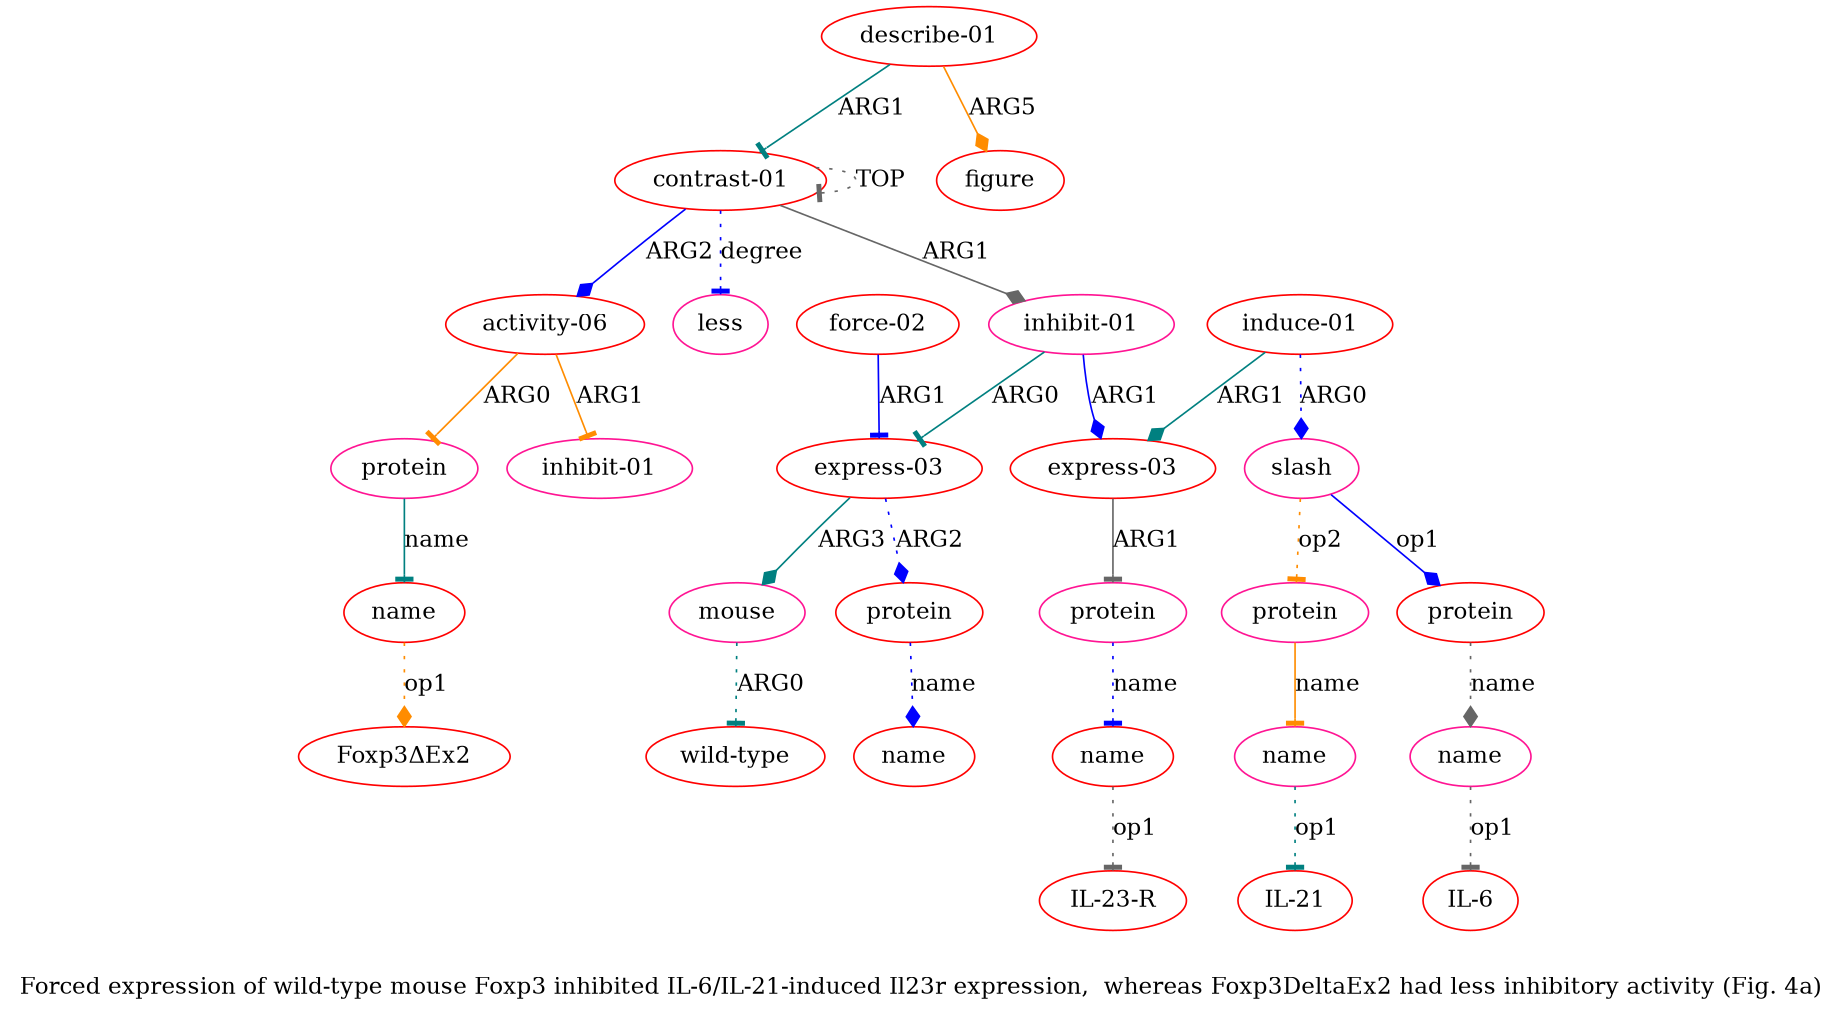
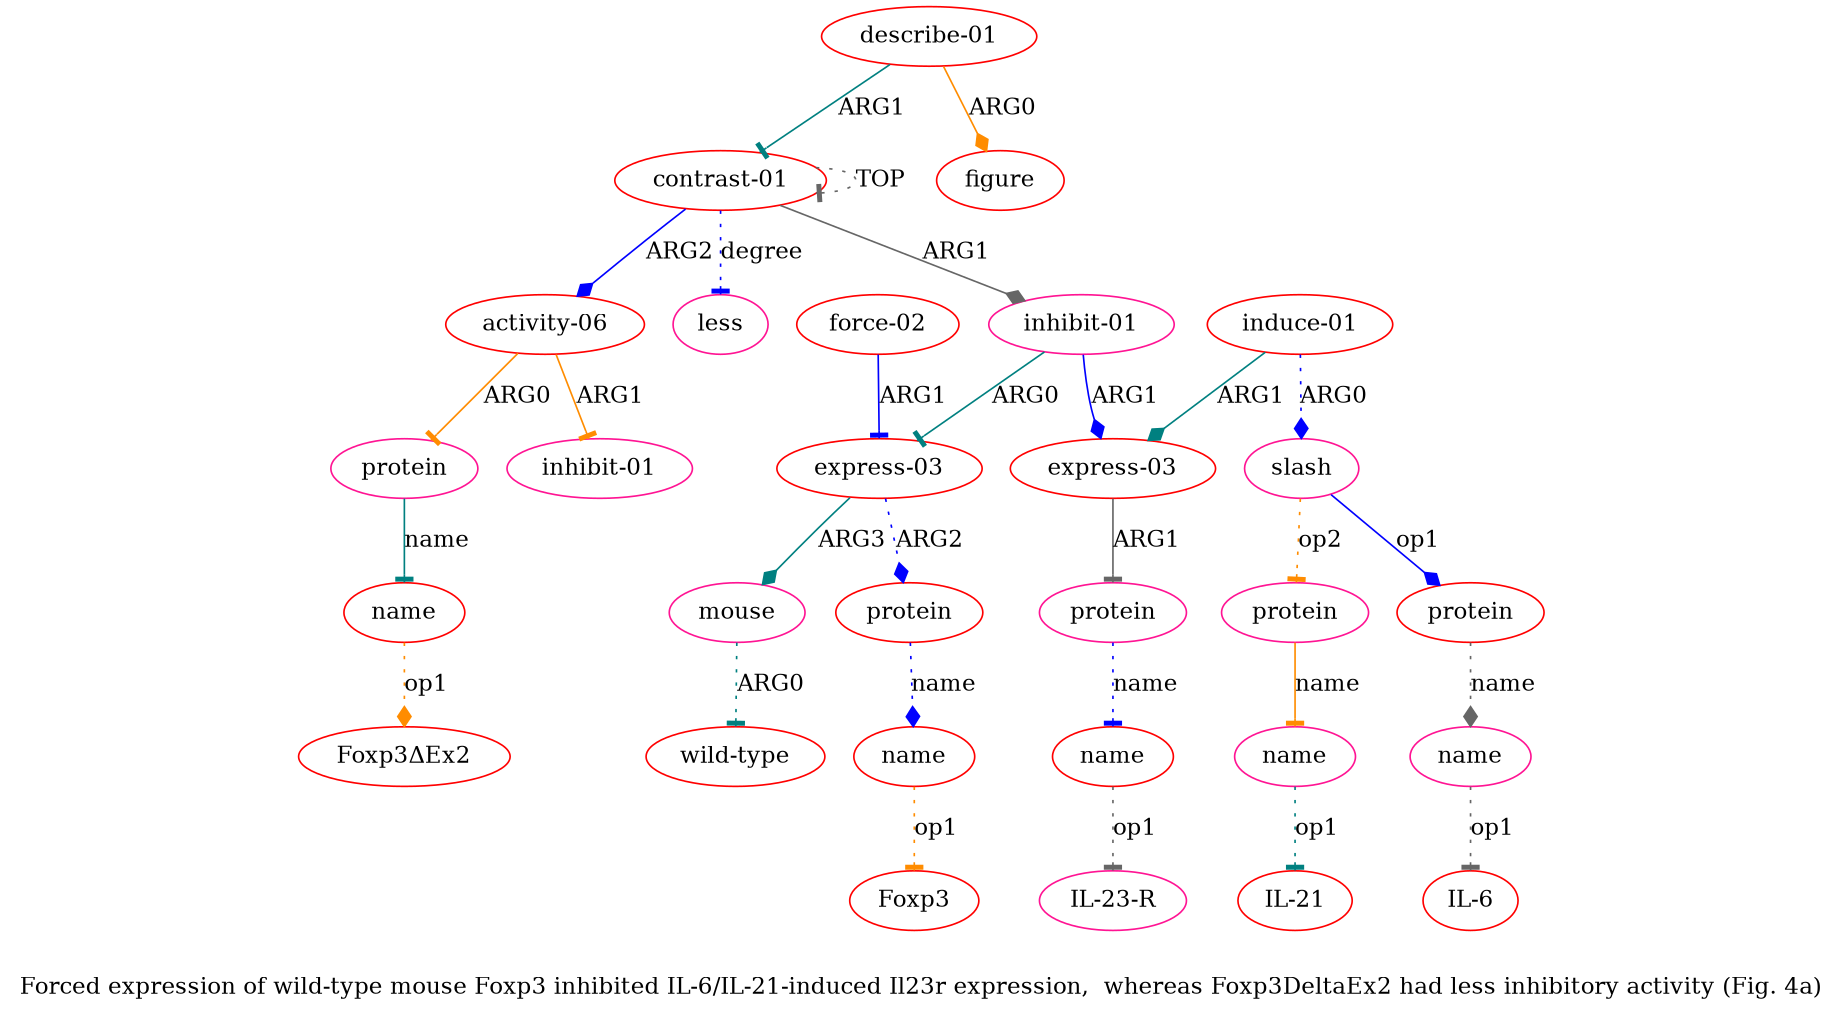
edge "describe-01" -> "figure": label "ARG5" -> "ARG0"
node "Foxp3": added
node "IL-23-R": color red -> deeppink
